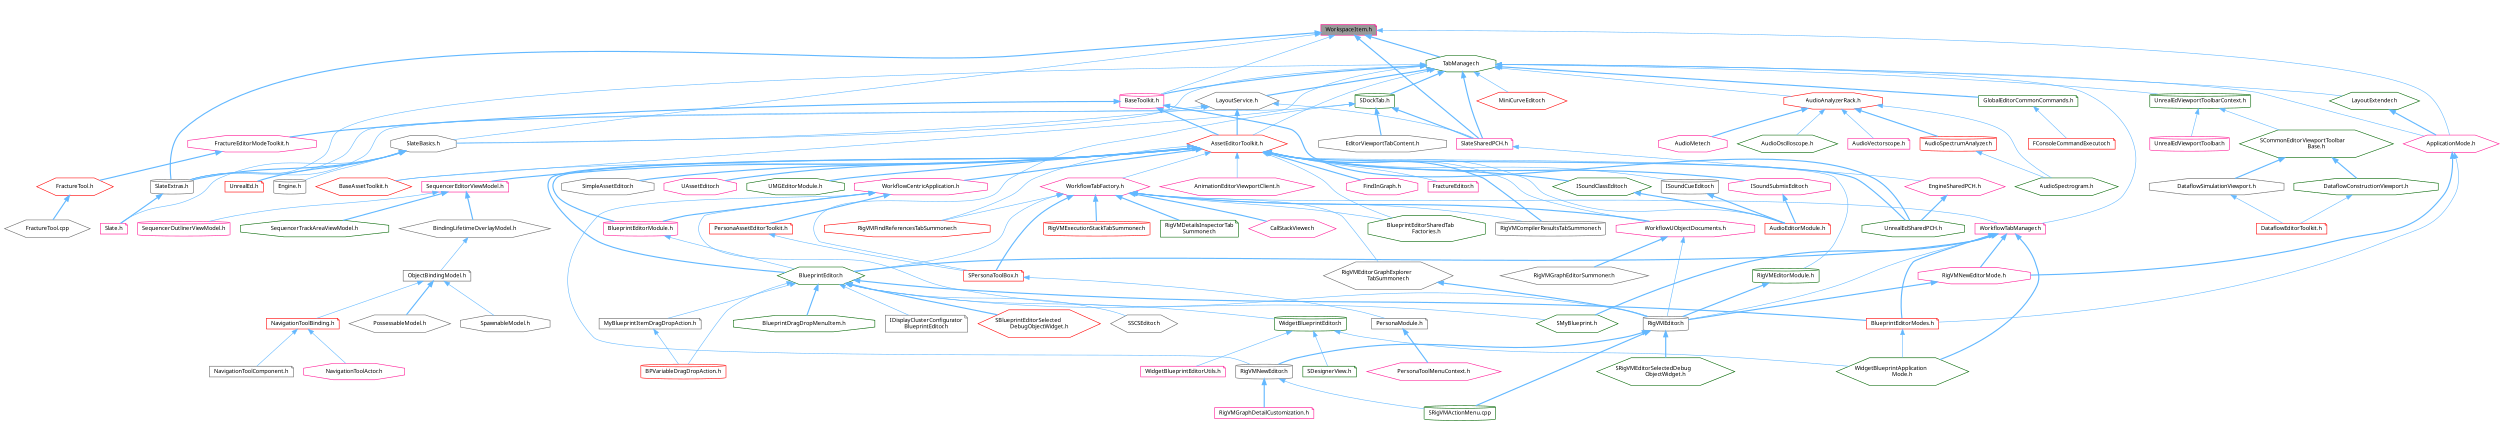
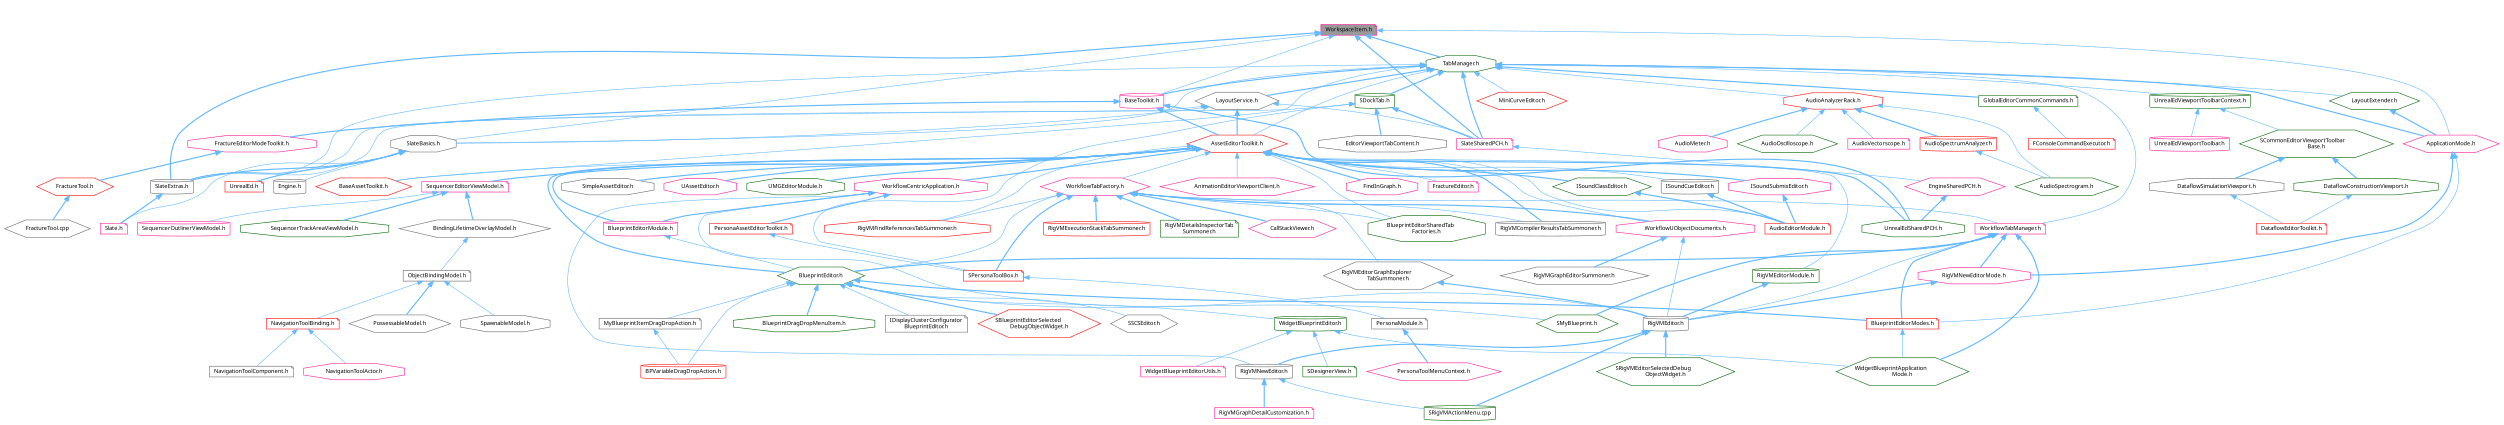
edge "ApplicationMode.h" -> "TabManager.h": style solid -> bold
